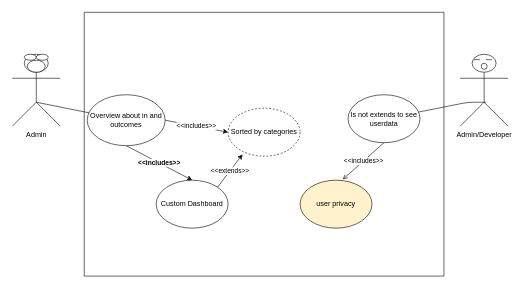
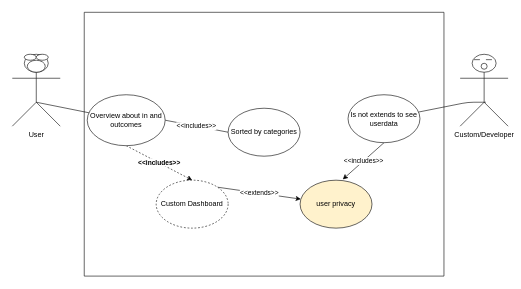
edge "Overview about in and outcomes" -> "Sorted by categories": arrowhead classic -> none
node "Sorted by categories": style dashed -> solid
node "Admin": label "Admin" -> "User"
node "Admin/Developer": label "Admin/Developer" -> "Custom/Developer"
edge "Overview about in and outcomes" -> "Custom Dashboard": style solid -> dashed
edge "Custom Dashboard" -> "Sorted by categories": now "Custom Dashboard" -> "user privacy"
edge "Is not extends to see userdata" -> "user privacy": arrowhead open -> classic
node "Custom Dashboard": style solid -> dashed
